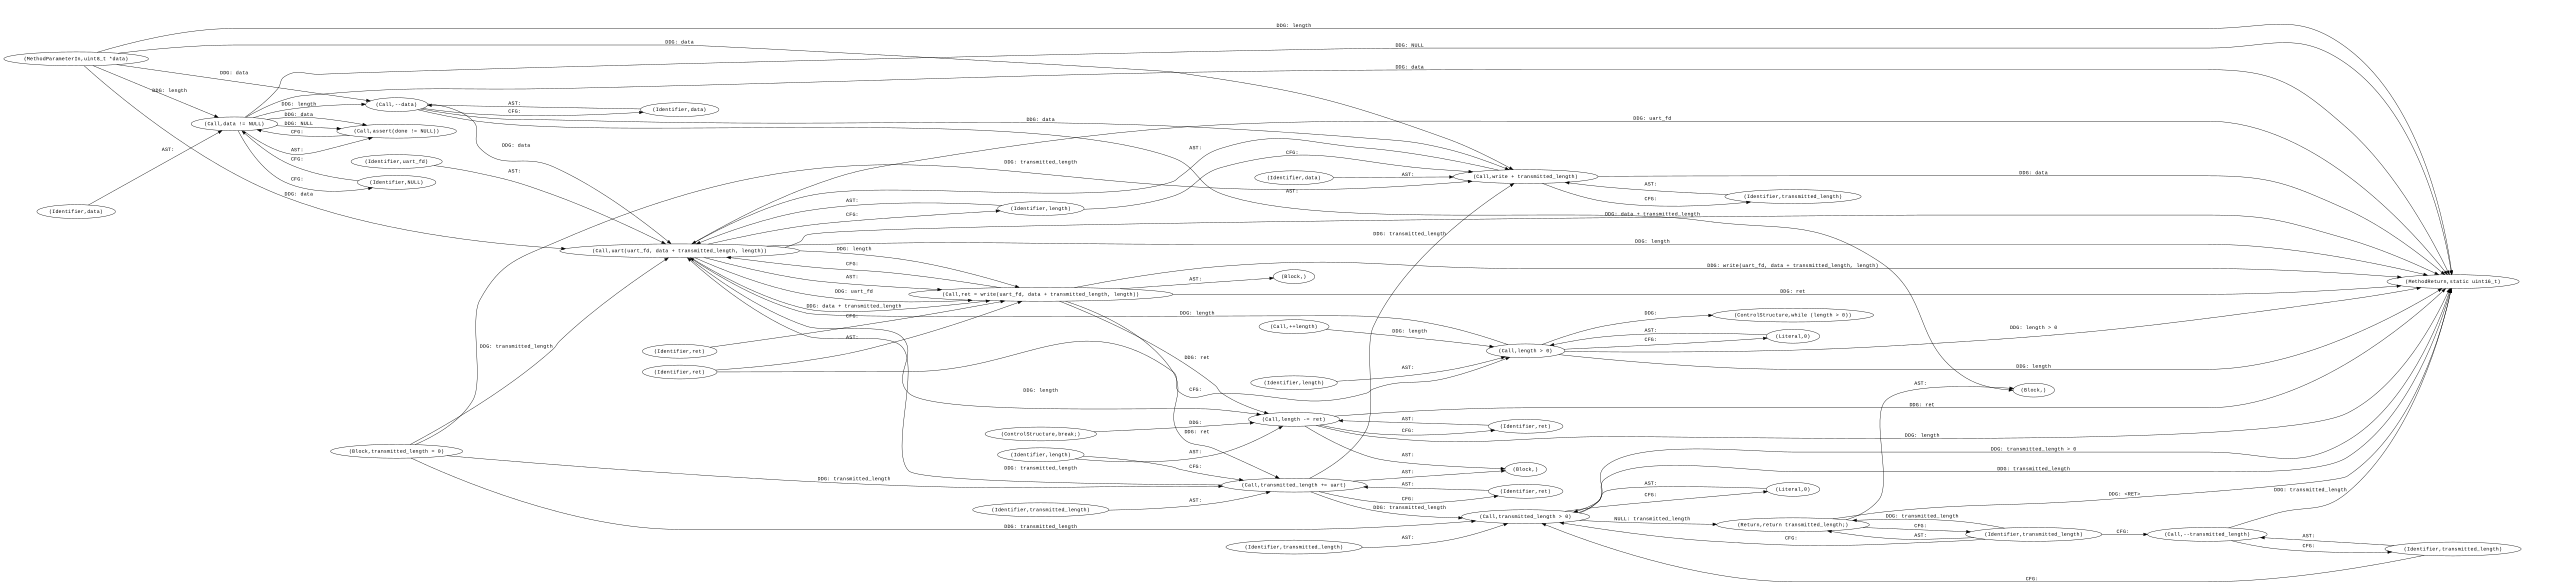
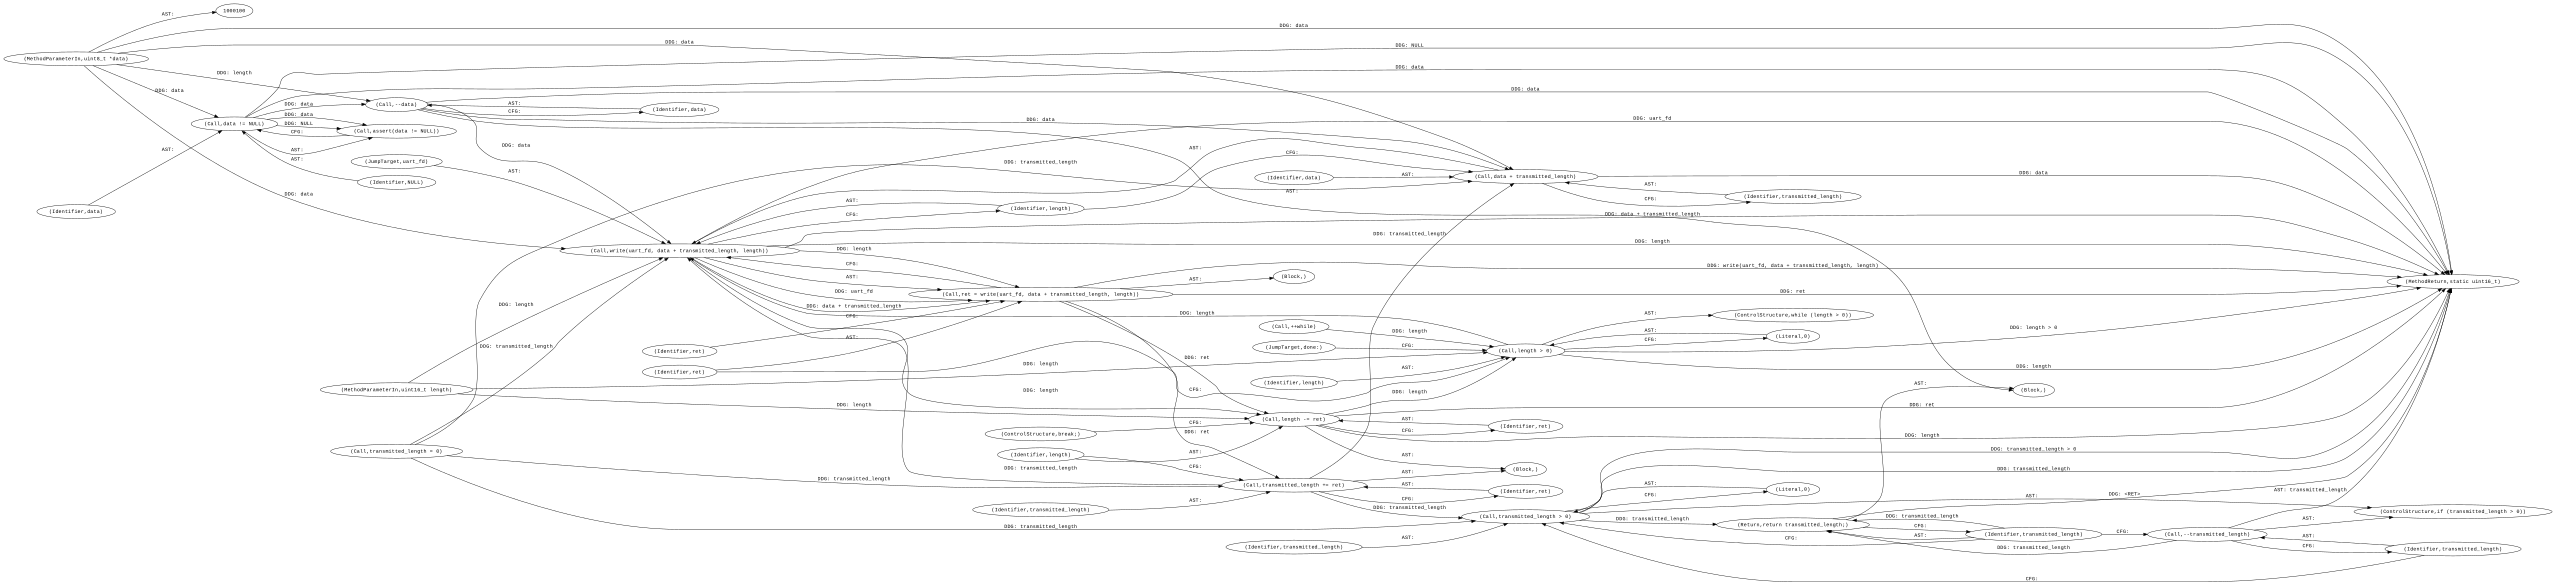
node "1000100": added
edge "(MethodParameterIn,uint8_t *data)" -> "(MethodReturn,static uint16_t)": label "DDG: length" -> "DDG: data"
edge "(MethodParameterIn,uint8_t *data)" -> "(Call,--data)": label "DDG: data" -> "DDG: length"
edge "(MethodParameterIn,uint8_t *data)" -> "(Call,data != NULL)": label "DDG: length" -> "DDG: data"
edge "(Call,--data)" -> "(MethodReturn,static uint16_t)": added, label "DDG: data"
edge "(Call,data != NULL)" -> "(Call,--data)": label "DDG: length" -> "DDG: data"
node "(Call,assert(done != NULL))": label "(Call,assert(done != NULL))" -> "(Call,assert(data != NULL))"
edge "(Identifier,NULL)" -> "(Call,data != NULL)": label "CFG: " -> "AST: "
node "(Identifier,uart_fd)": label "(Identifier,uart_fd)" -> "(JumpTarget,uart_fd)"
node "(Call,write + transmitted_length)": label "(Call,write + transmitted_length)" -> "(Call,data + transmitted_length)"
edge "(Call,data != NULL)" -> "(Identifier,NULL)": removed, label "CFG:"
node "(Call,uart(uart_fd, data + transmitted_length, length))": label "(Call,uart(uart_fd, data + transmitted_length, length))" -> "(Call,write(uart_fd, data + transmitted_length, length))"
edge "(Call,length > 0)" -> "(ControlStructure,while (length > 0))": label "DDG: " -> "AST: "
node "(Call,++length)": label "(Call,++length)" -> "(Call,++while)"
node "(JumpTarget,done:)": added
node "(MethodParameterIn,uint16_t length)": added
edge "(Call,length -= ret)" -> "(Call,length > 0)": added, label "DDG: length"
edge "(ControlStructure,break;)" -> "(Call,length -= ret)": label "DDG: " -> "CFG: "
node "(Block,transmitted_length = 0)": label "(Block,transmitted_length = 0)" -> "(Call,transmitted_length = 0)"
node "(Call,transmitted_length += uart)": label "(Call,transmitted_length += uart)" -> "(Call,transmitted_length += ret)"
edge "(Call,--transmitted_length)" -> "(MethodReturn,static uint16_t)": label "DDG: transmitted_length" -> "AST: transmitted_length"
node "(ControlStructure,if (transmitted_length > 0))": added
edge "(Call,transmitted_length > 0)" -> "(Return,return transmitted_length;)": label "NULL: transmitted_length" -> "DDG: transmitted_length"
edge "(Call,--transmitted_length)" -> "(Return,return transmitted_length;)": added, label "DDG: transmitted_length"
